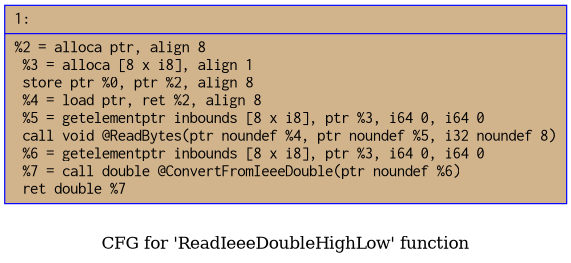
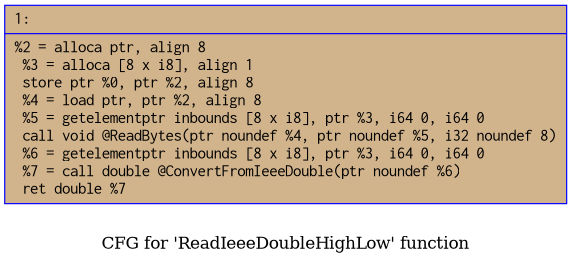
node "1:": text "%4 = load ptr, ret %2, align 8" -> "%4 = load ptr, ptr %2, align 8"
